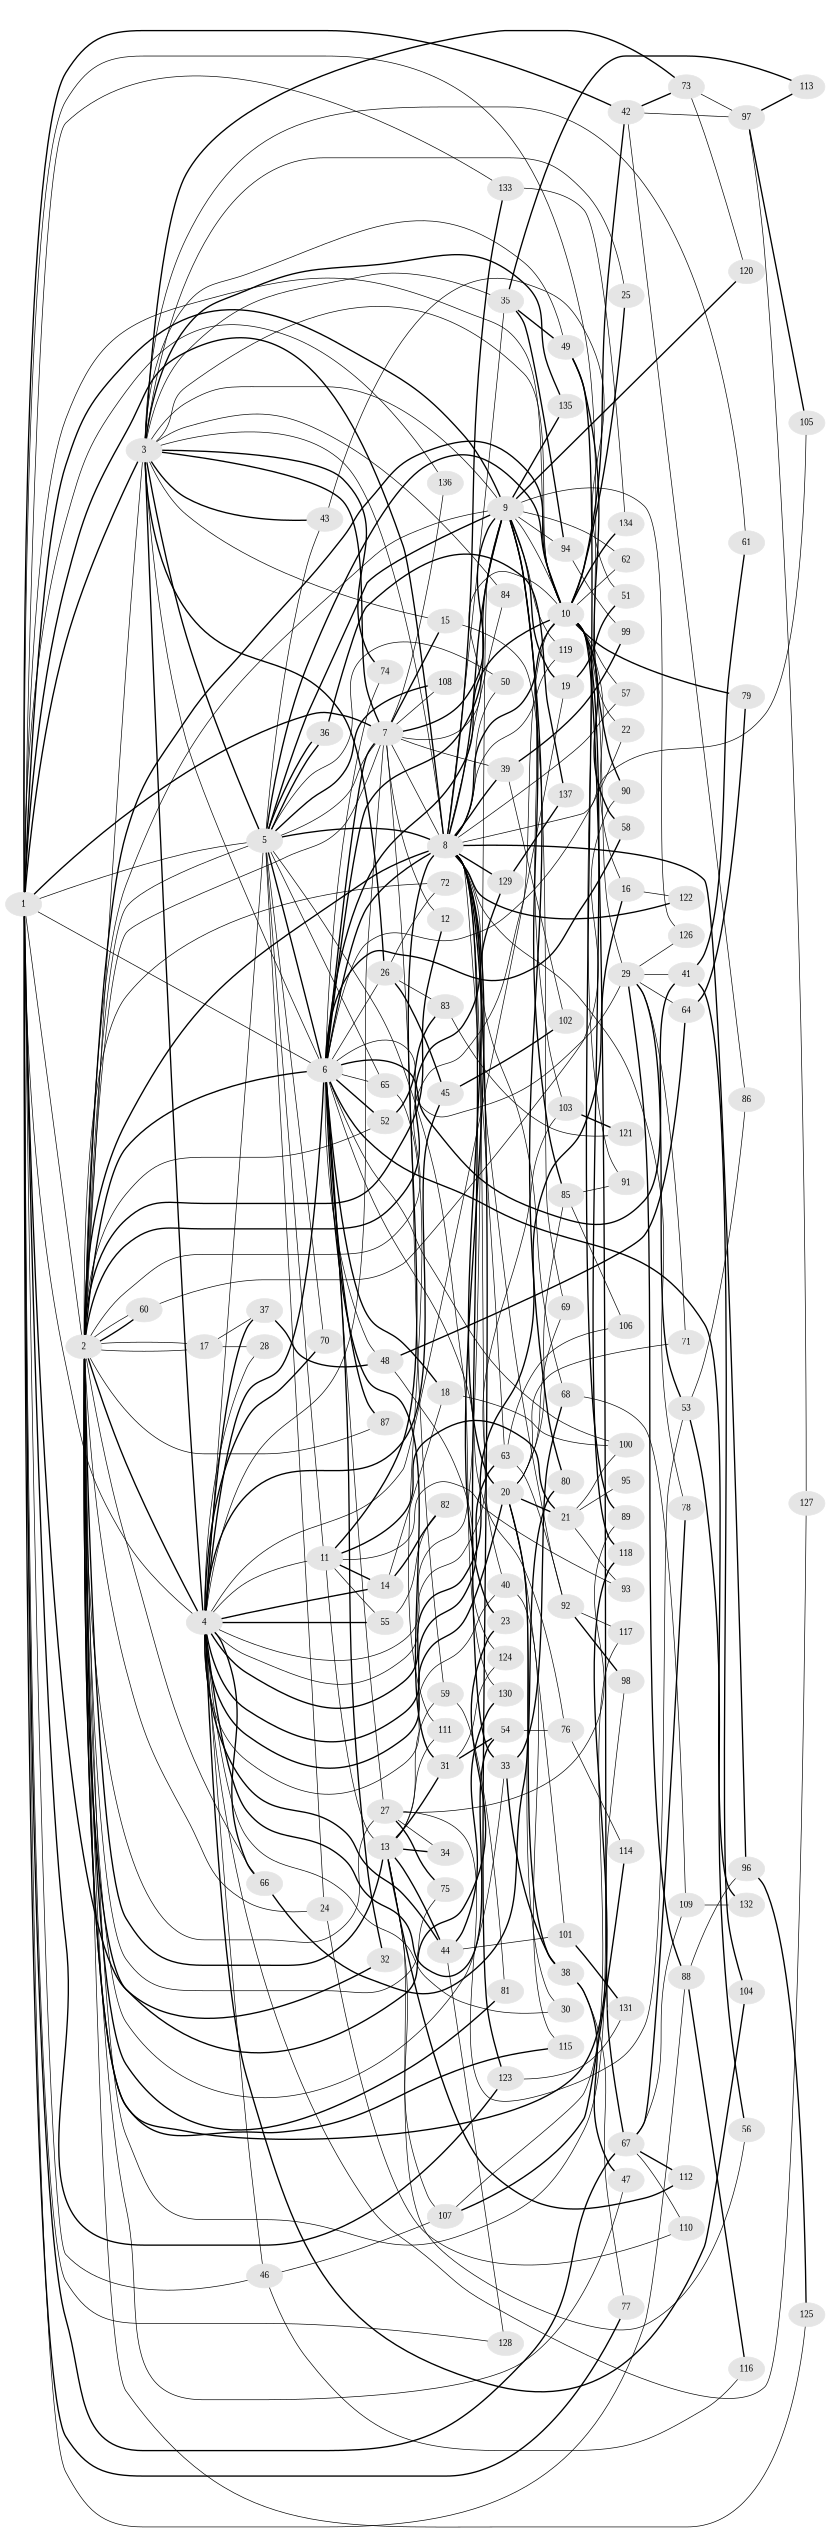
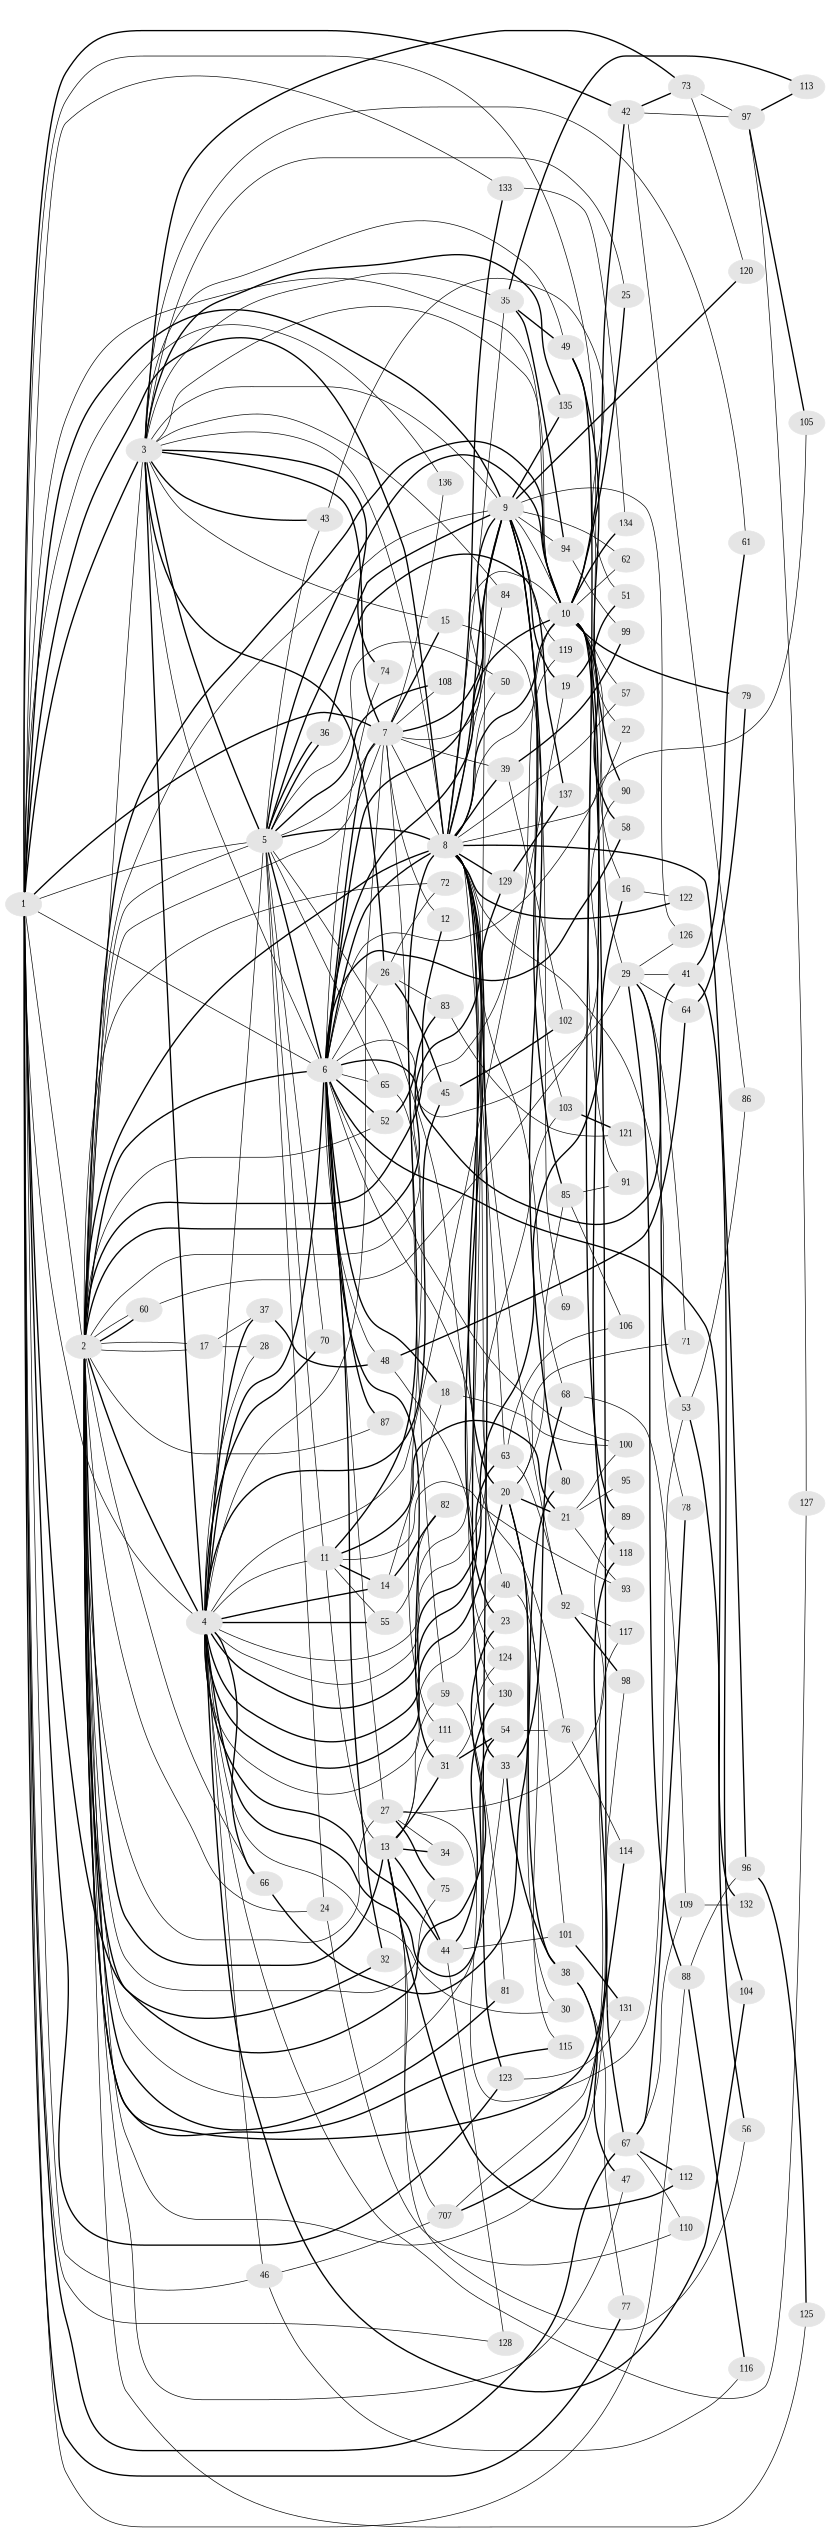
edge "69" -- "20": removed
node "107": label "107" -> "707"
